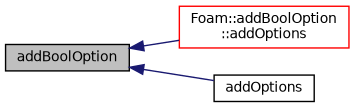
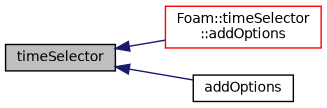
node "Foam::addBoolOption ::addOptions": label "Foam::addBoolOption ::addOptions" -> "Foam::timeSelector ::addOptions"
node "addBoolOption": label "addBoolOption" -> "timeSelector"
